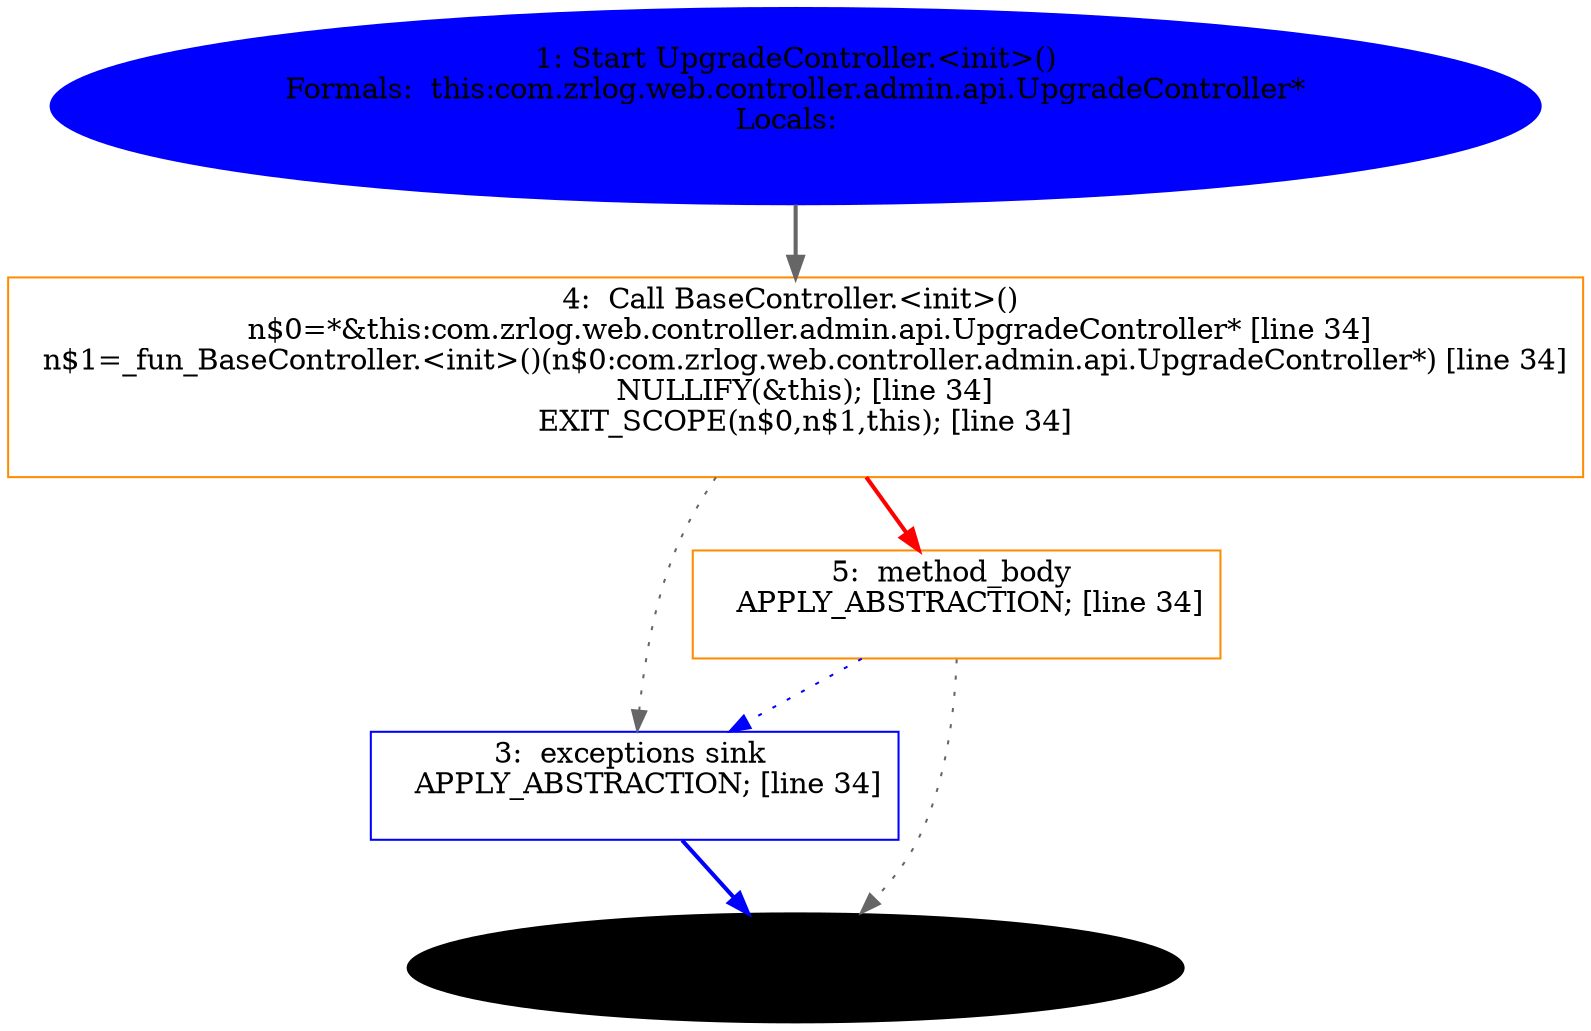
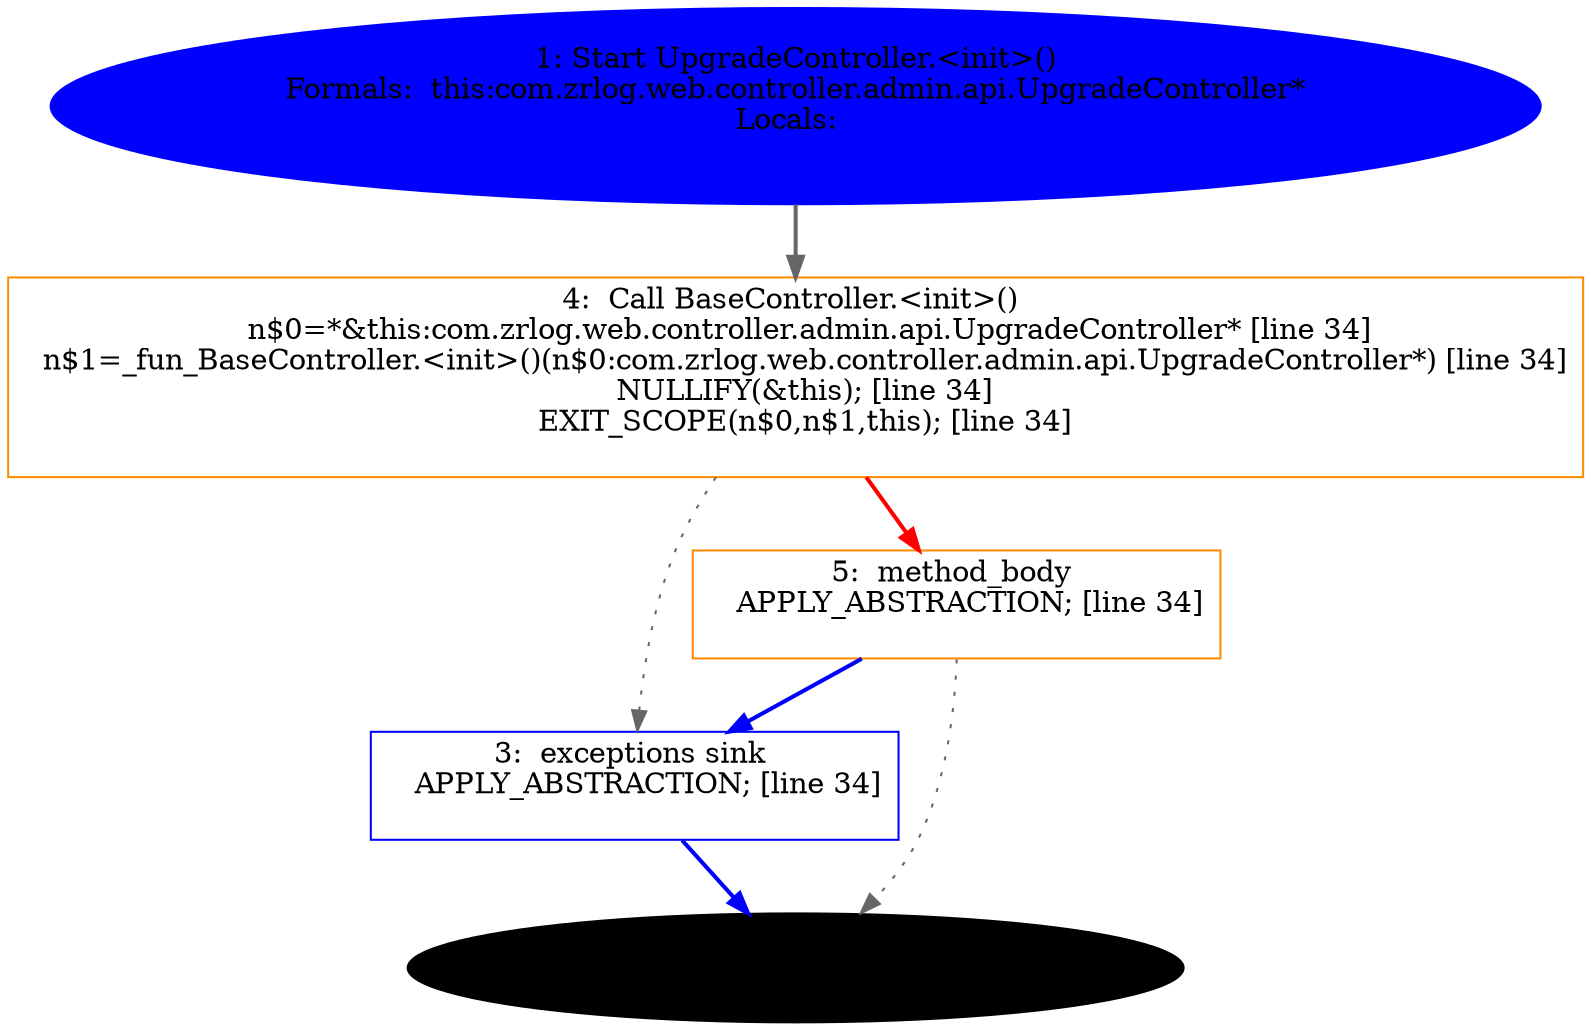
edge "5:  method_body APPLY_ABSTRACTION; [line 34]" -> "3:  exceptions sink APPLY_ABSTRACTION; [line 34]": style dotted -> bold
